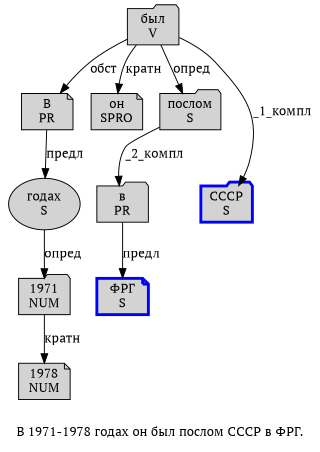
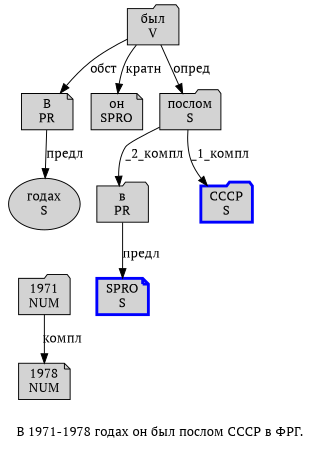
edge "был V" -> "СССР S": now "послом S" -> "СССР S"
edge "годах S" -> "1971 NUM": removed, label "опред"
node "ФРГ S": label "ФРГ S" -> "SPRO S"
edge "1971 NUM" -> "1978 NUM": label "кратн" -> "компл"
